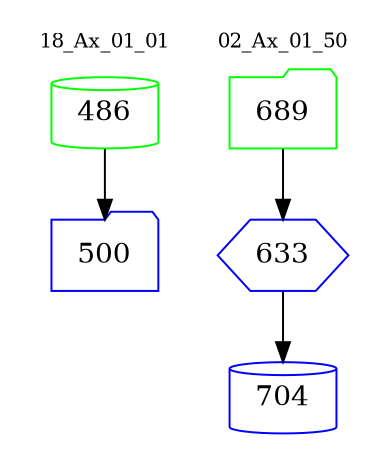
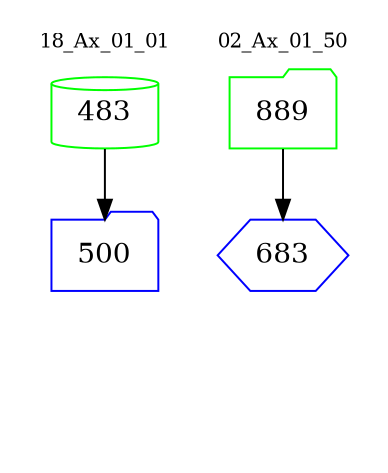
node "486": label "486" -> "483"
node "689": label "689" -> "889"
node "633": label "633" -> "683"
node "704": removed
